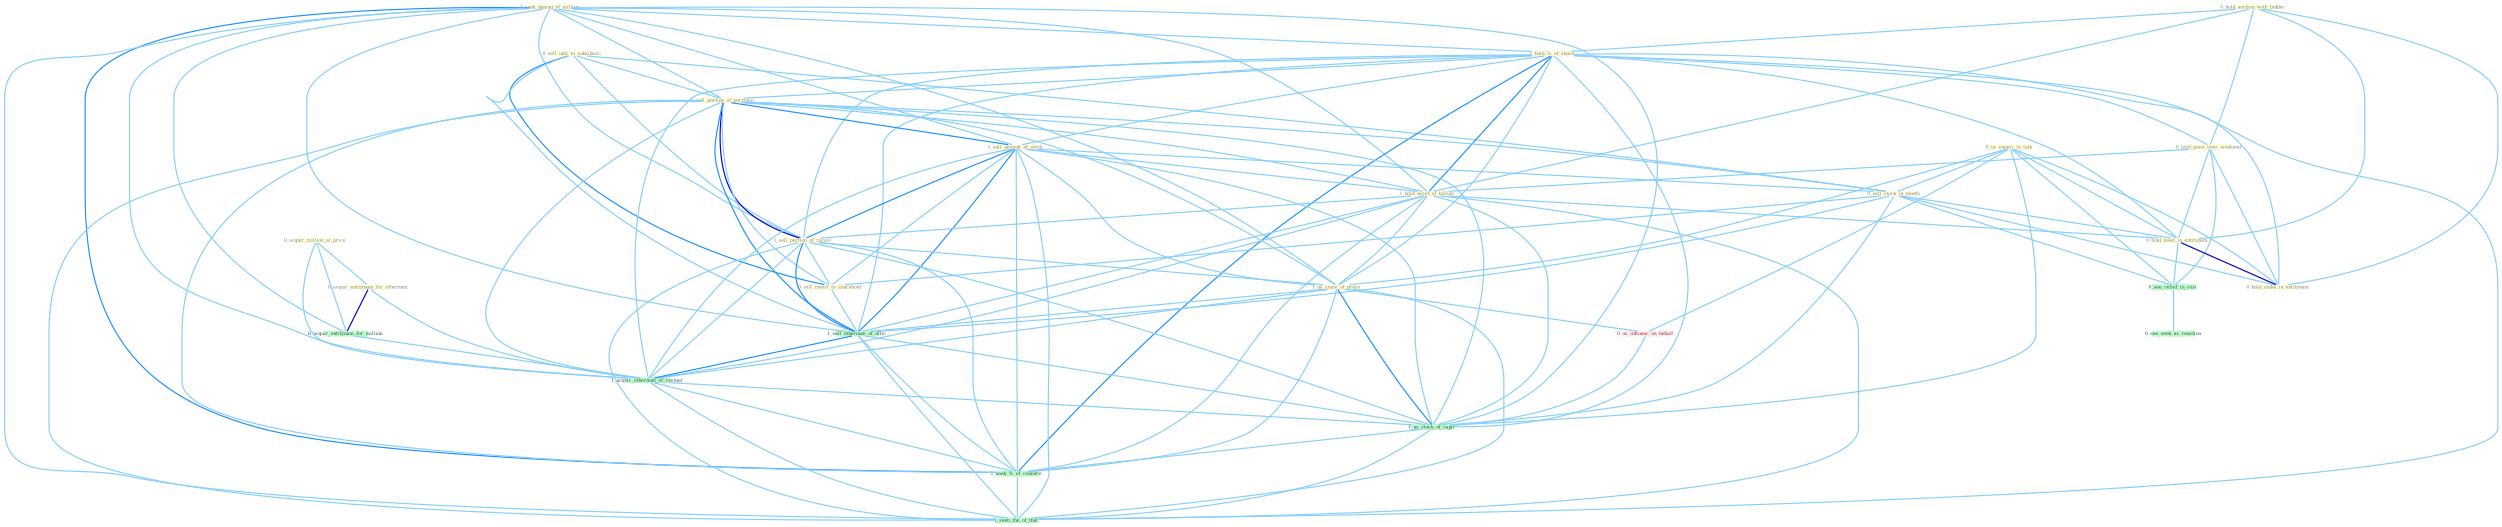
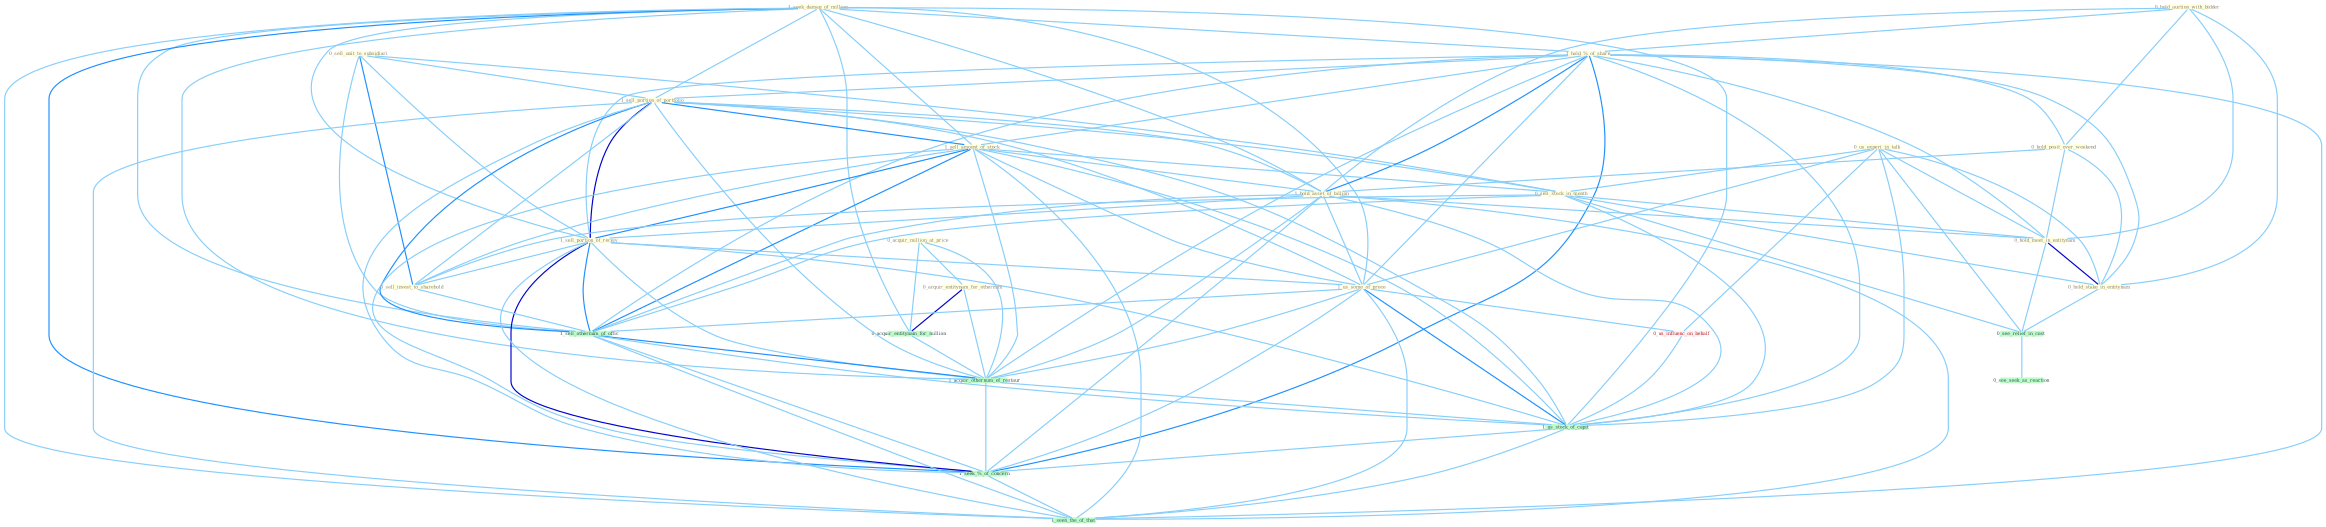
edge "0_hold_posit_over_weekend" -- "0_see_relief_in_cost": now "0_hold_stake_in_entitynam" -- "0_see_relief_in_cost"
edge "1_sell_portion_of_receiv" -- "1_seek_%_of_concern": color #87cefa -> #0000cd
edge "1_acquir_othernum_of_restaur" -- "1_seen_the_of_that": removed
